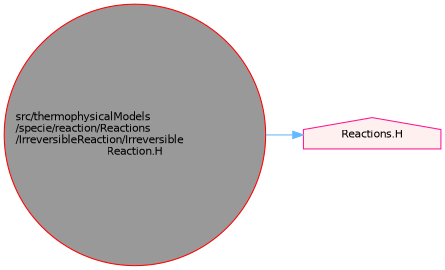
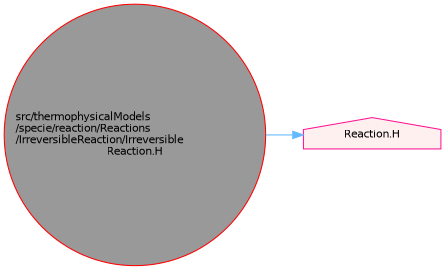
node "Reactions.H": label "Reactions.H" -> "Reaction.H"
